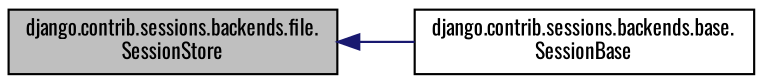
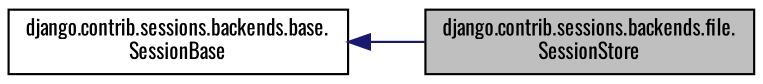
edge "django.contrib.sessions.backends.base. SessionBase" -> "django.contrib.sessions.backends.file. SessionStore": reversed
